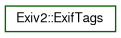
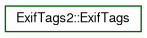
node "Exiv2::ExifTags": label "Exiv2::ExifTags" -> "ExifTags2::ExifTags"
